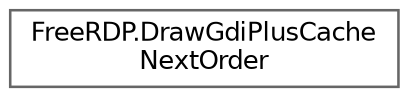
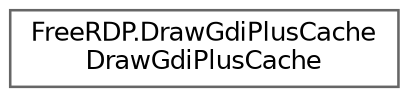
node "FreeRDP.DrawGdiPlusCache NextOrder": label "FreeRDP.DrawGdiPlusCache NextOrder" -> "FreeRDP.DrawGdiPlusCache DrawGdiPlusCache"
